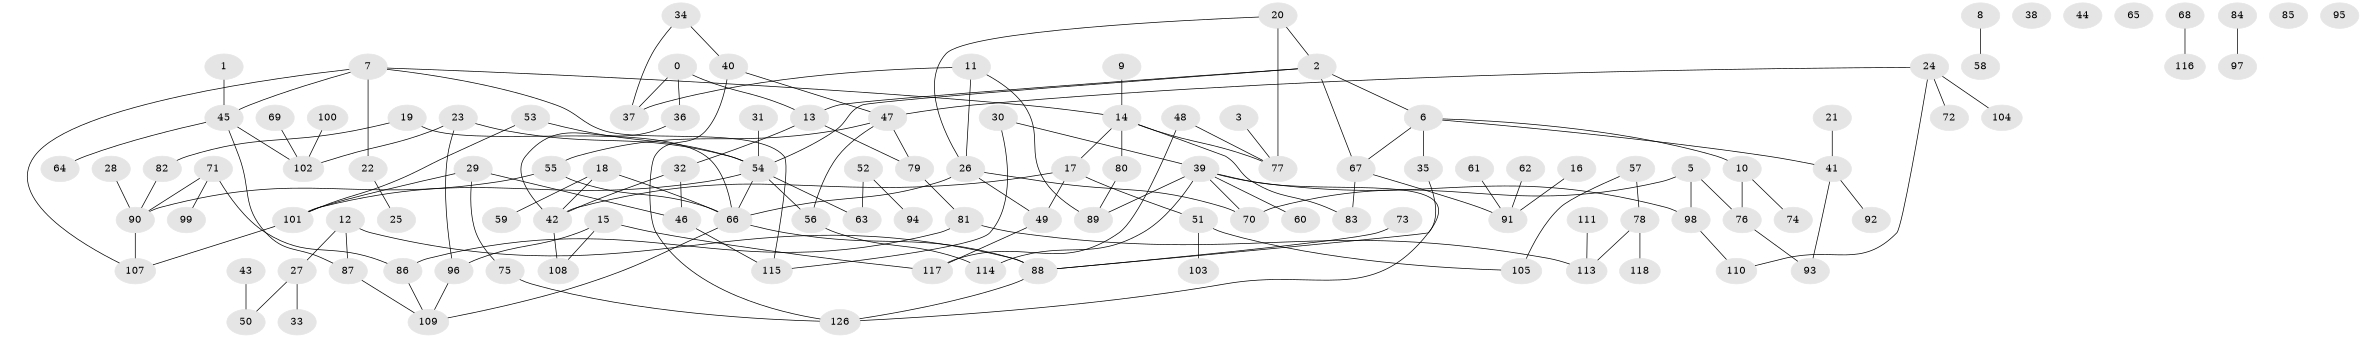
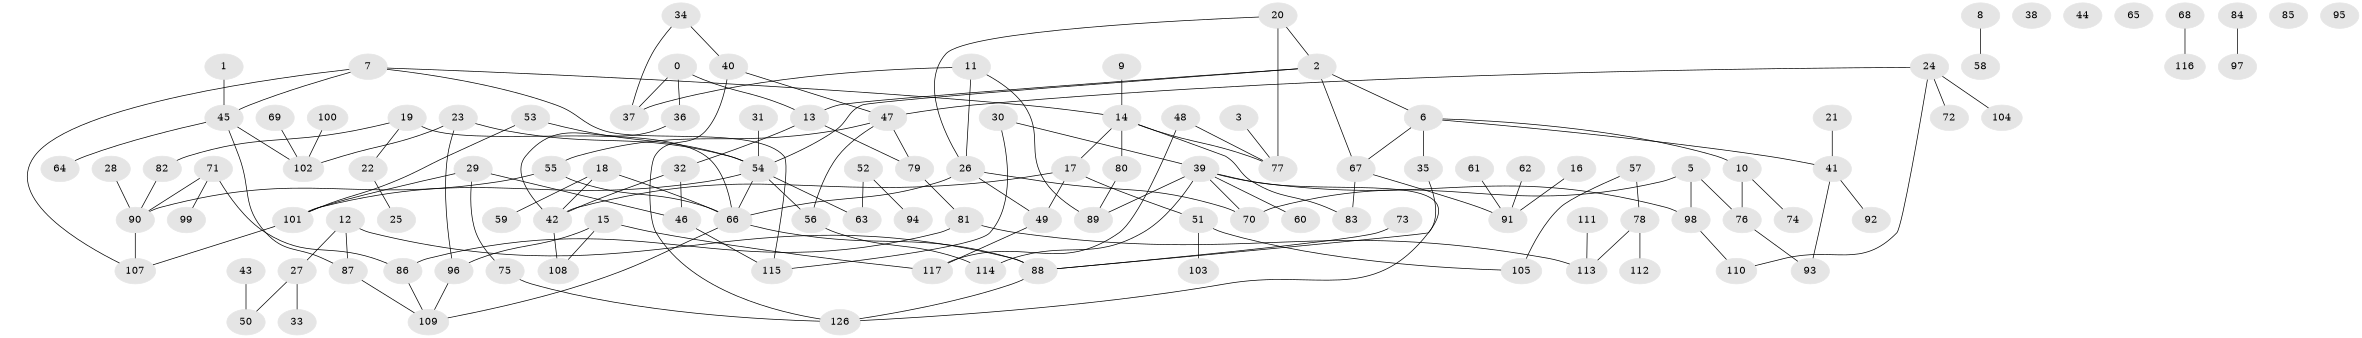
edge "7" -- "22": now "19" -- "22"
node "118": label "118" -> "112"
